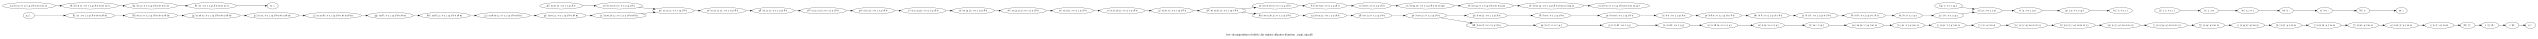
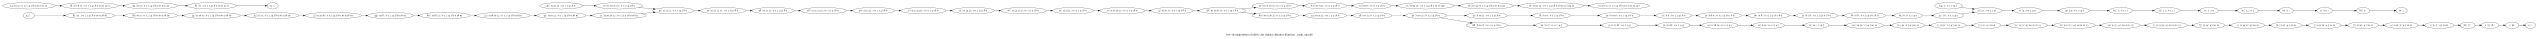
edge "62 | 3 : 0 1 2 3" -> "35 | 2 3 : 0 1 2 3": added
